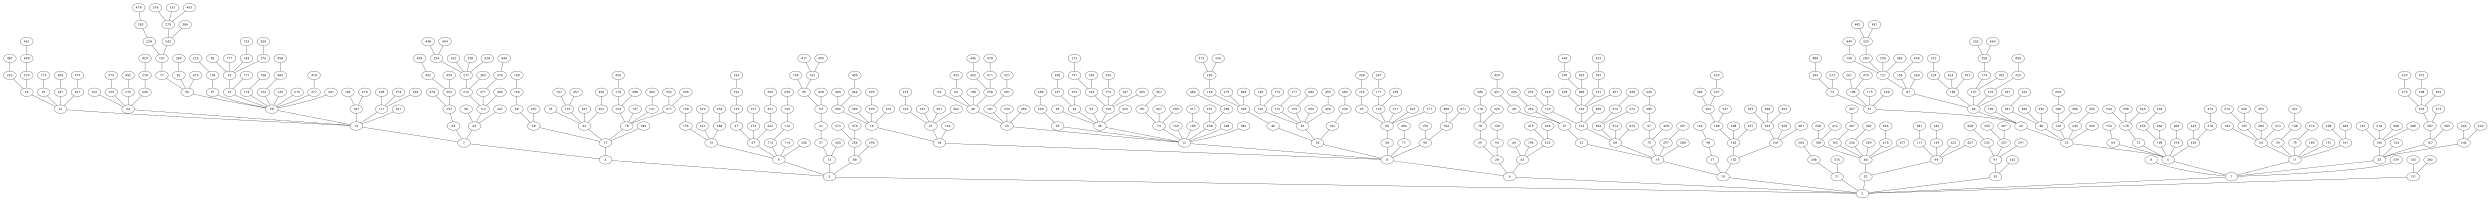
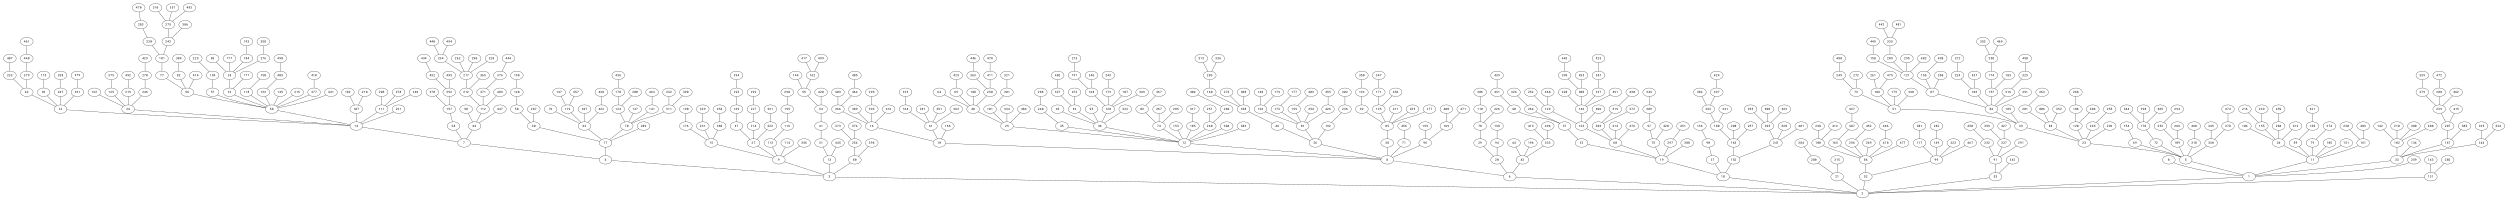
node "364": removed
edge "299" -- "331": now "299" -- "227"
